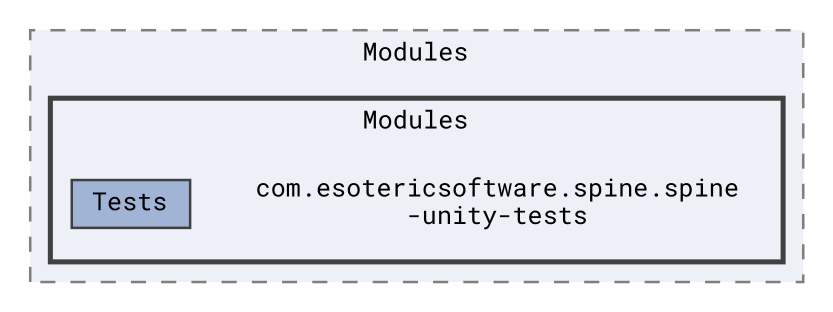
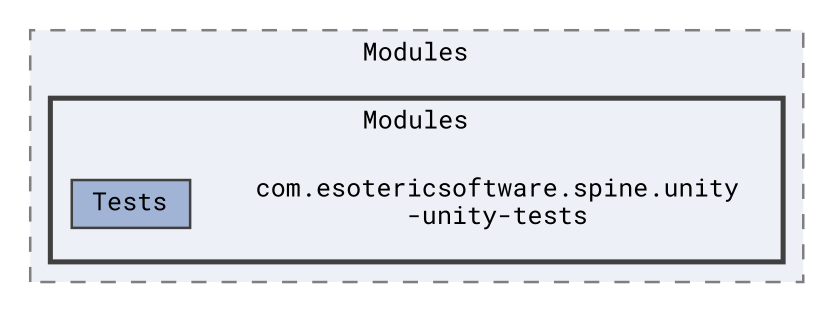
node "com.esotericsoftware.spine.spine -unity-tests": label "com.esotericsoftware.spine.spine -unity-tests" -> "com.esotericsoftware.spine.unity -unity-tests"
